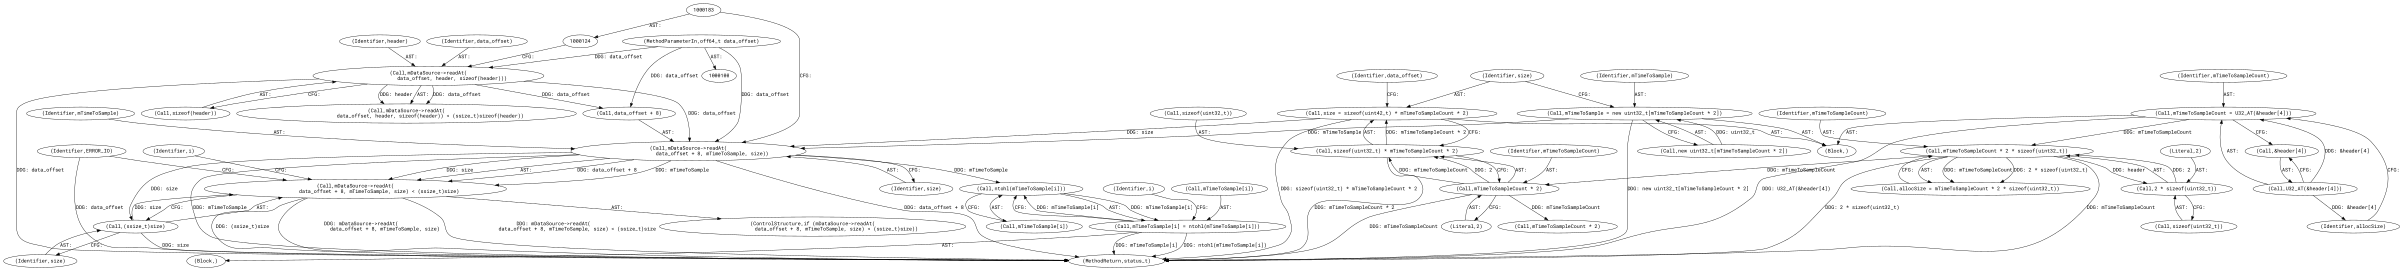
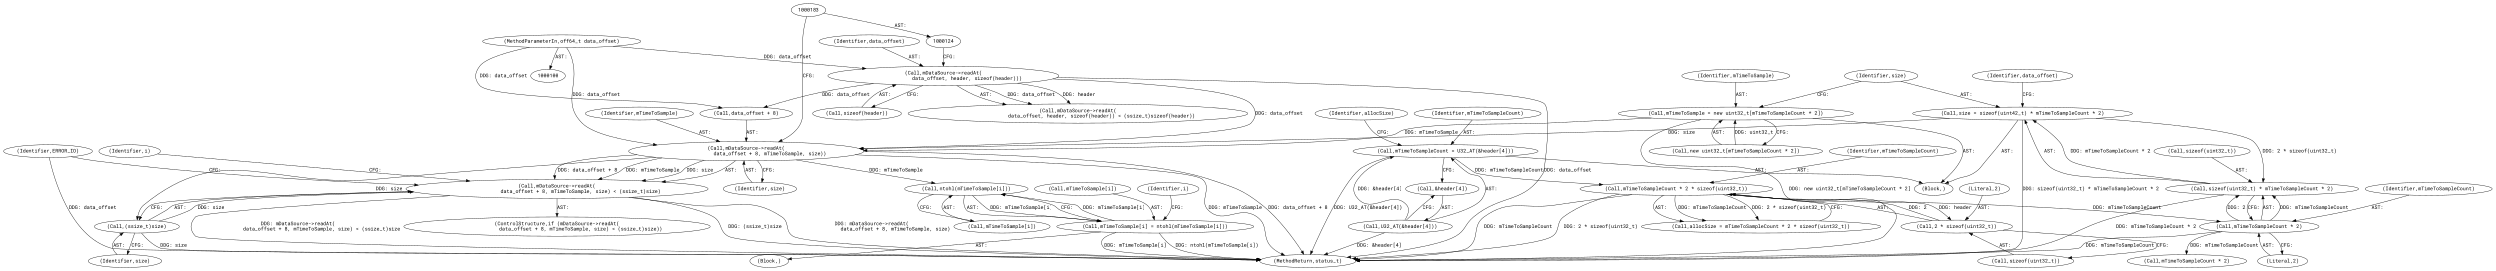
node "(Identifier,header)": removed
edge "(Call,size = sizeof(uint42_t) * mTimeToSampleCount * 2)" -> "(Call,sizeof(uint32_t) * mTimeToSampleCount * 2)": label "CFG: " -> "DDG: 2 * sizeof(uint32_t)"
edge "(Call,U32_AT(&header[4]))" -> "(Identifier,allocSize)": now "(Call,U32_AT(&header[4]))" -> "(MethodReturn,status_t)"
